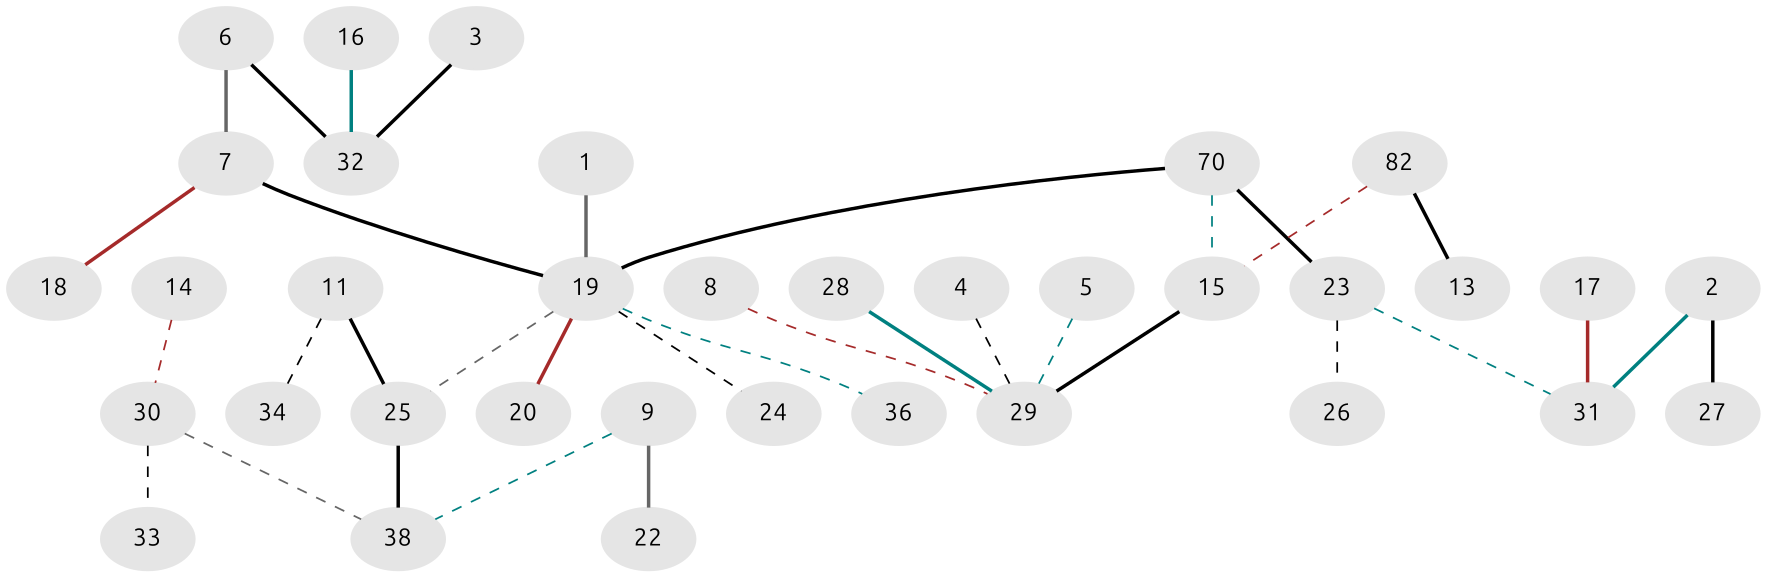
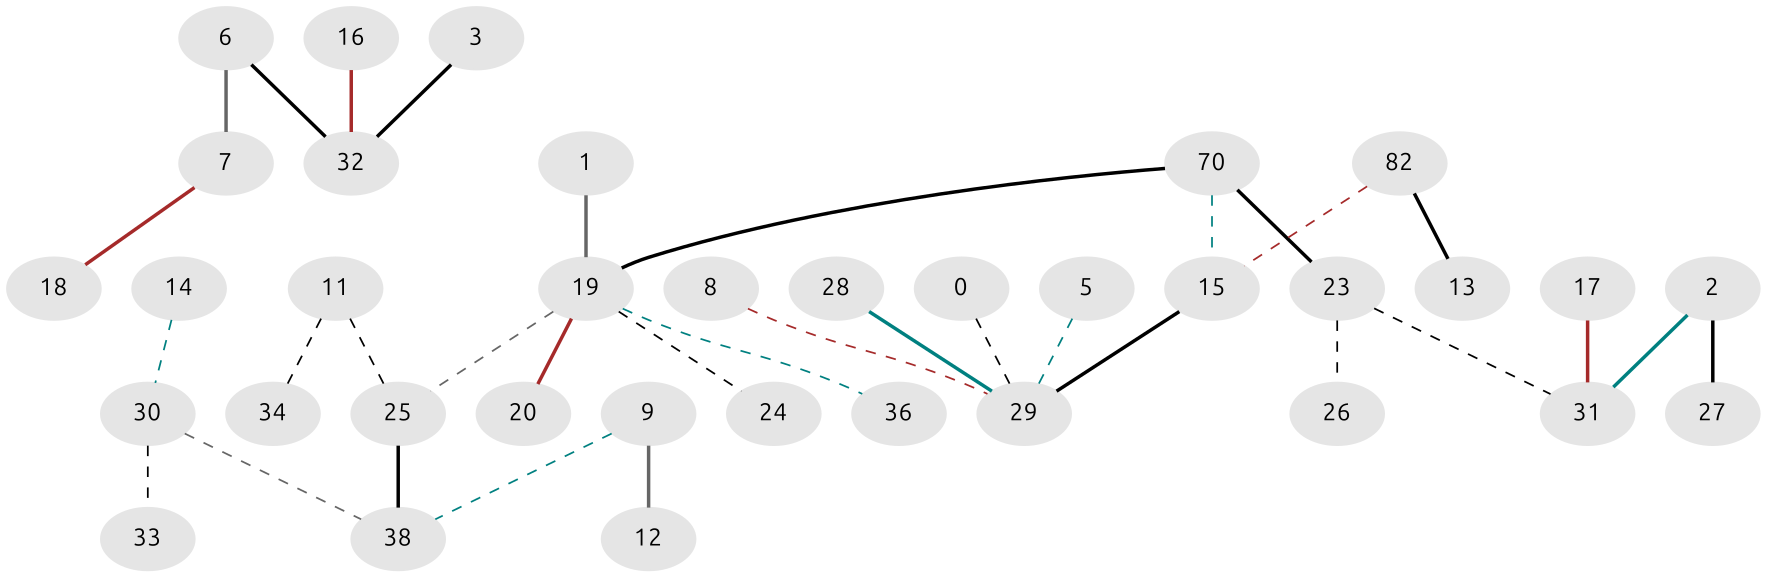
edge "16" -- "32": color teal -> brown
edge "7" -- "19": removed
node "4": label "4" -> "0"
edge "14" -- "30": color brown -> teal
edge "11" -- "25": style bold -> dashed
edge "23" -- "31": color teal -> black
node "22": label "22" -> "12"
